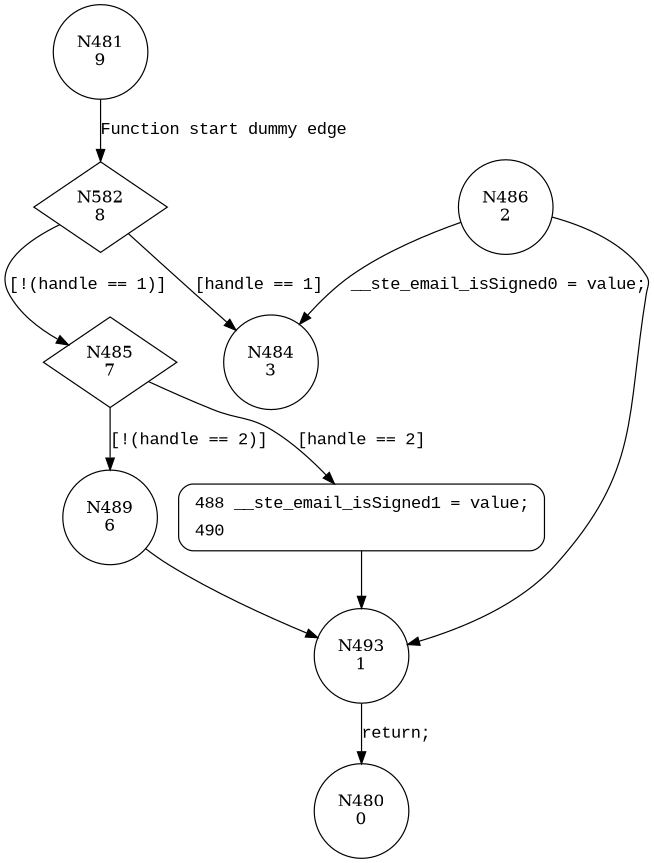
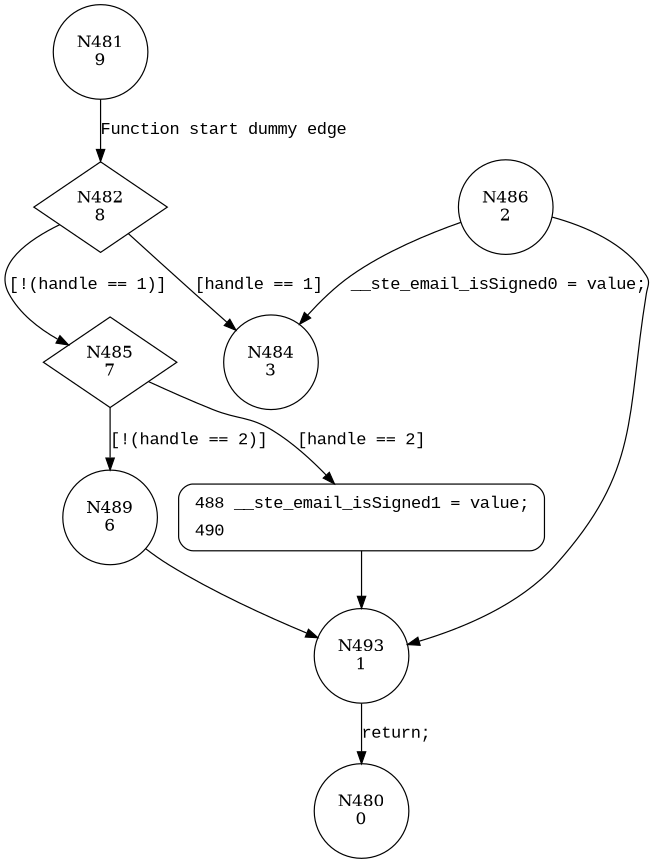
node "N582 8": label "N582 8" -> "N482 8"
